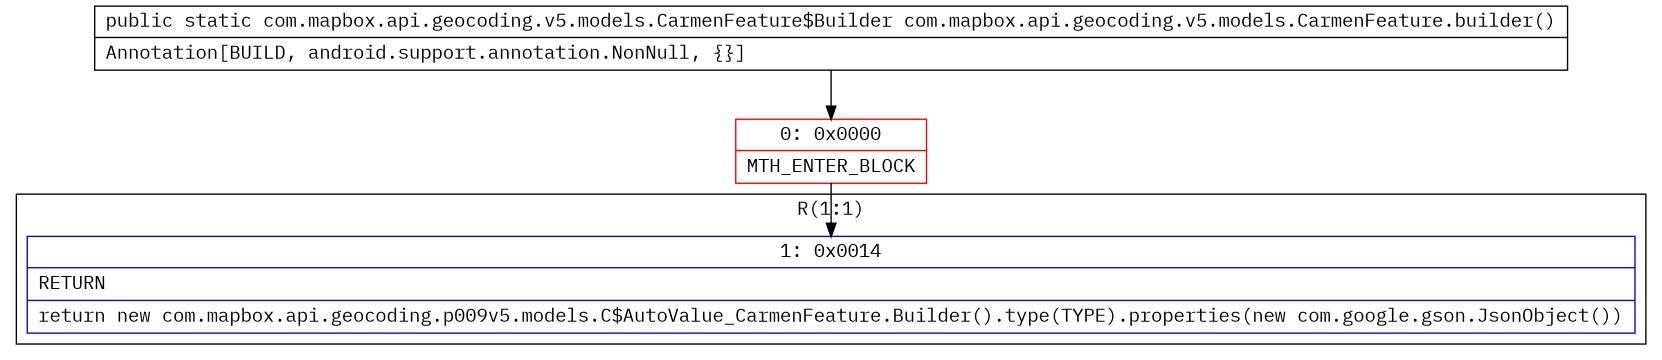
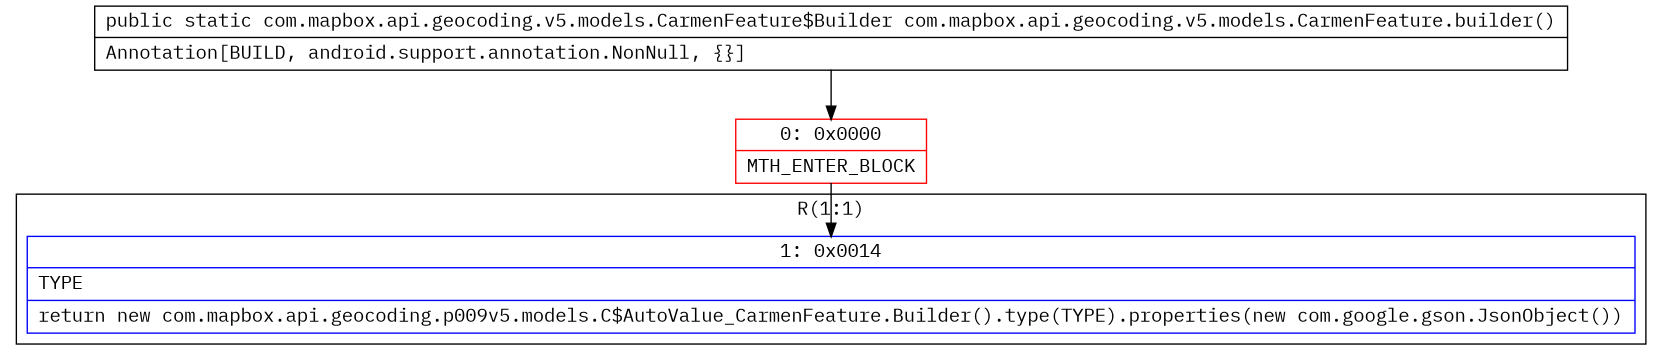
node "1: 0x0014": text "RETURN" -> "TYPE"
